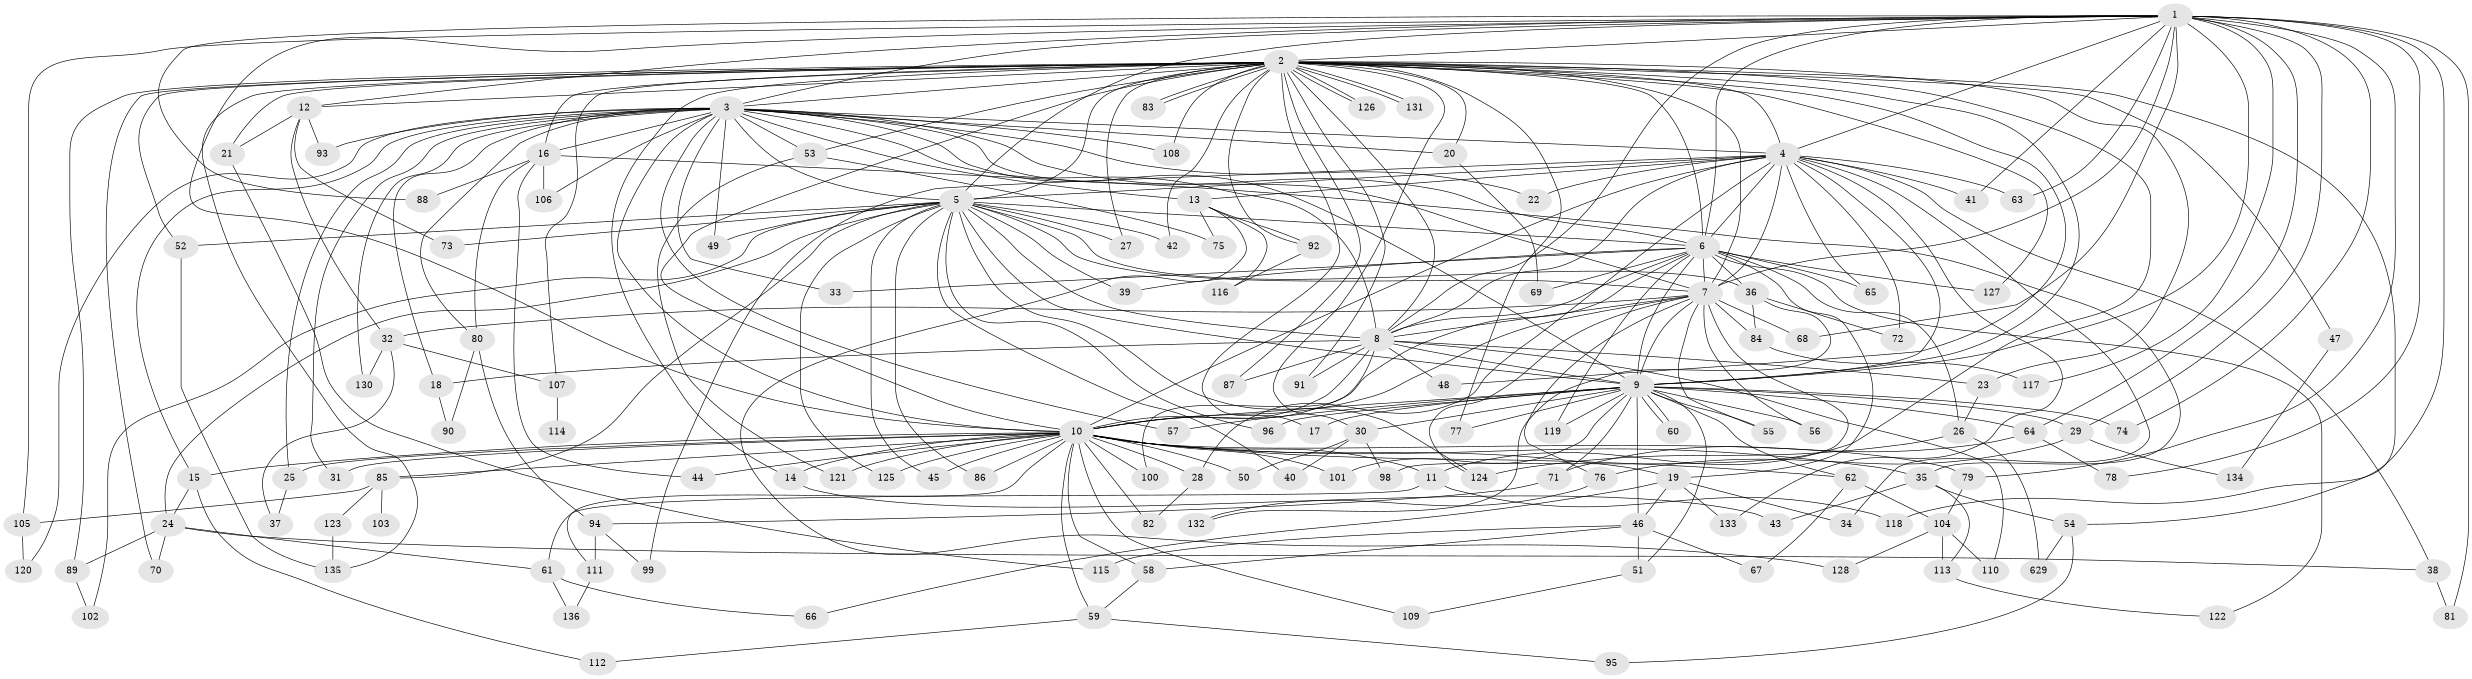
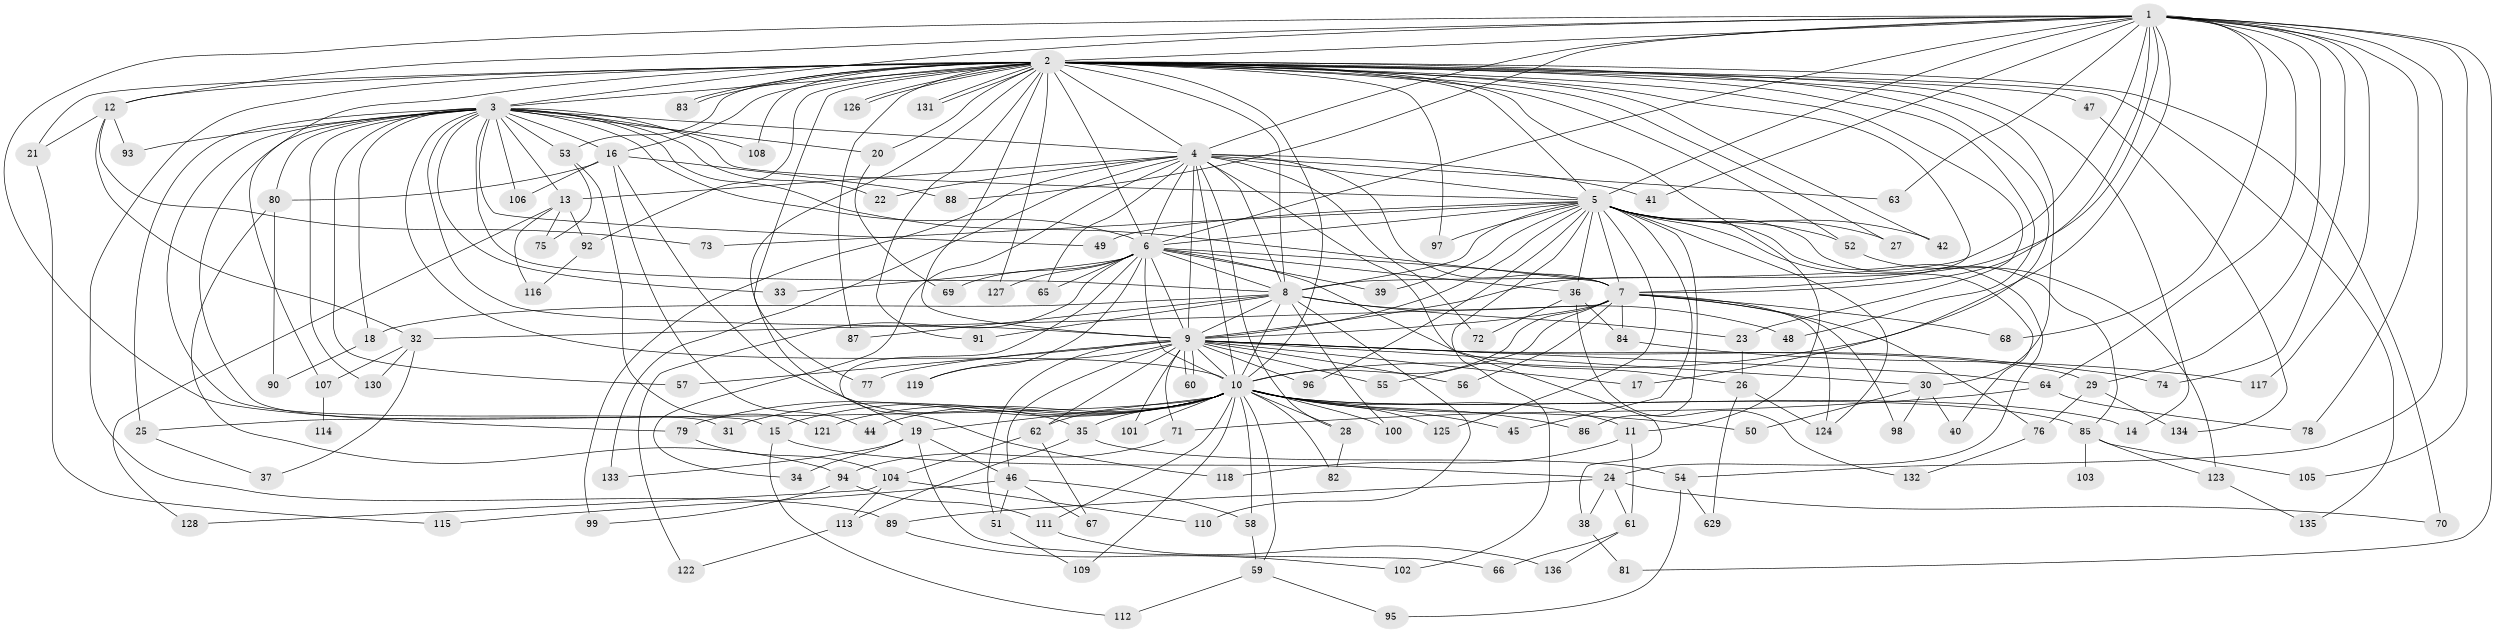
node "97": added
edge "7" -- "8": removed
edge "52" -- "135": now "52" -- "123"
node "43": removed
node "120": removed
